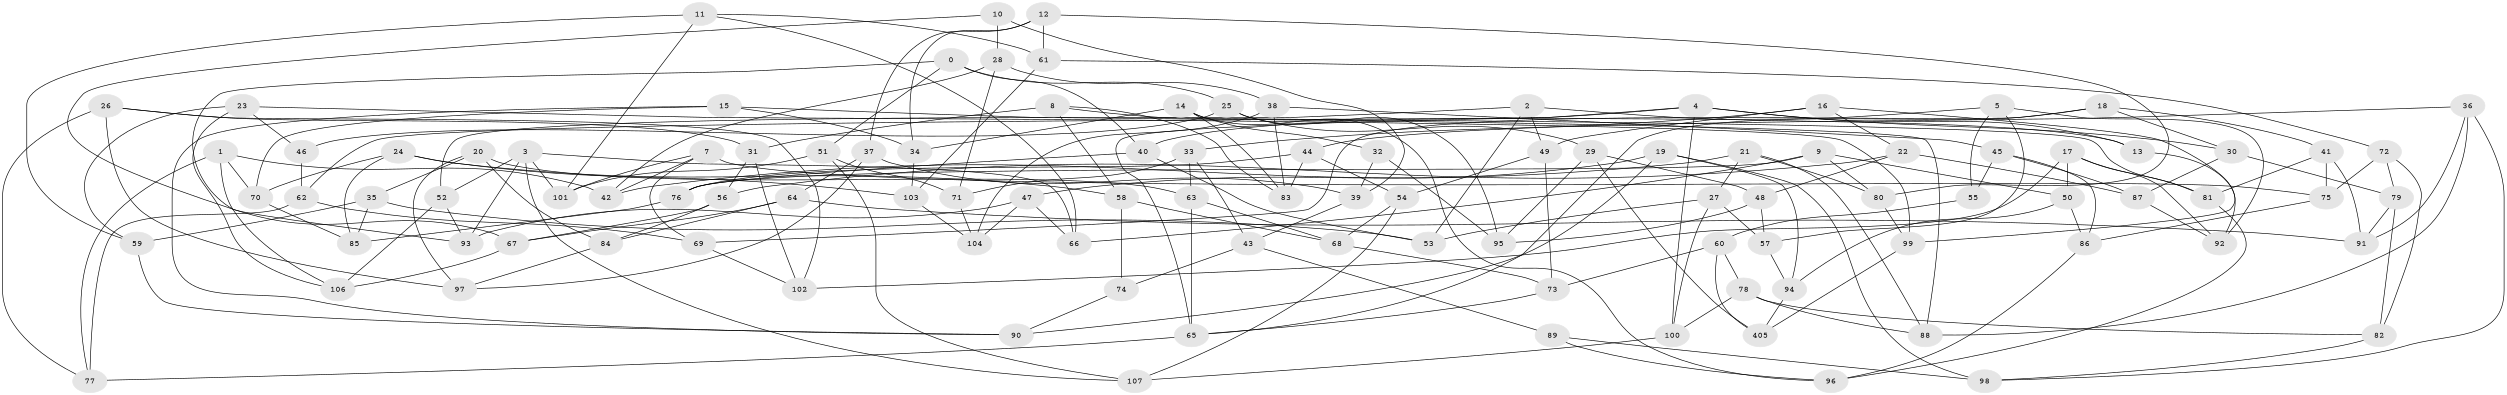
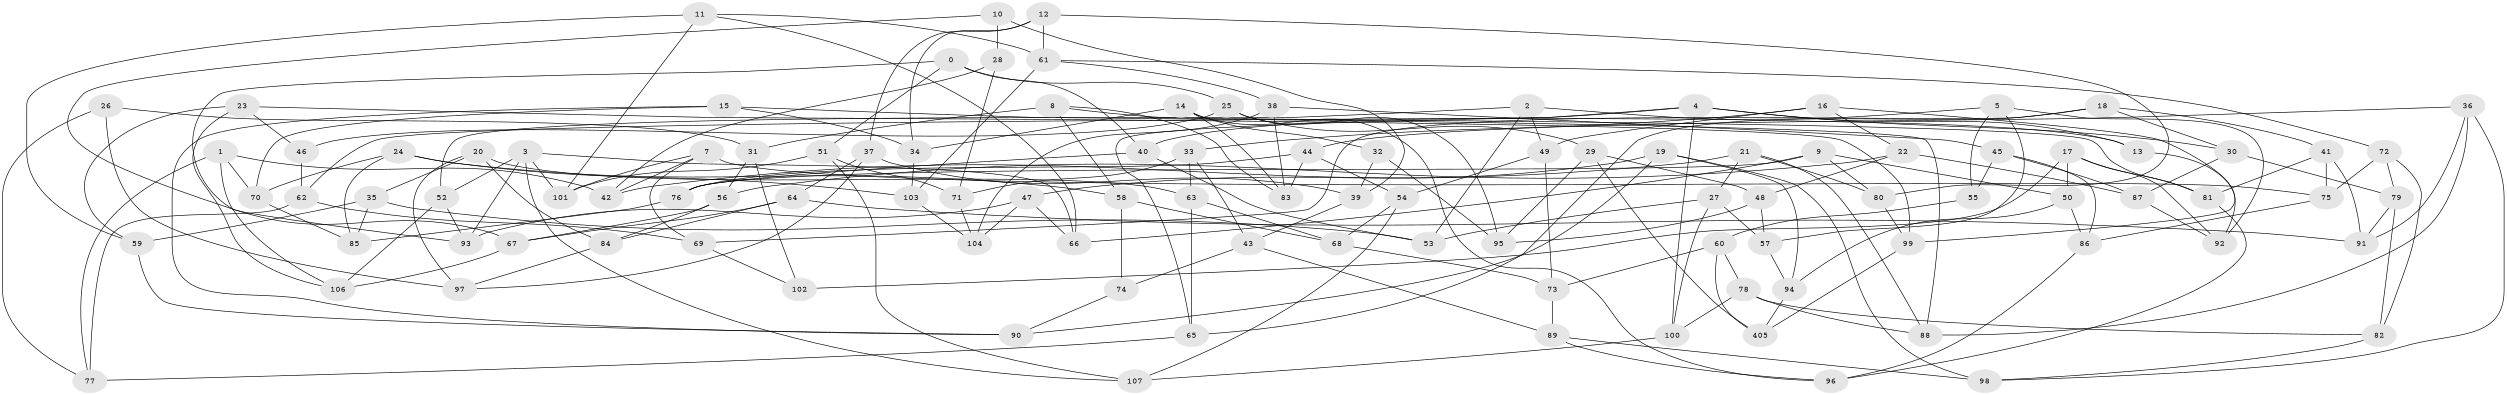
edge "28" -- "38": now "61" -- "38"
edge "26" -- "102": removed
edge "73" -- "65": now "73" -- "89"
